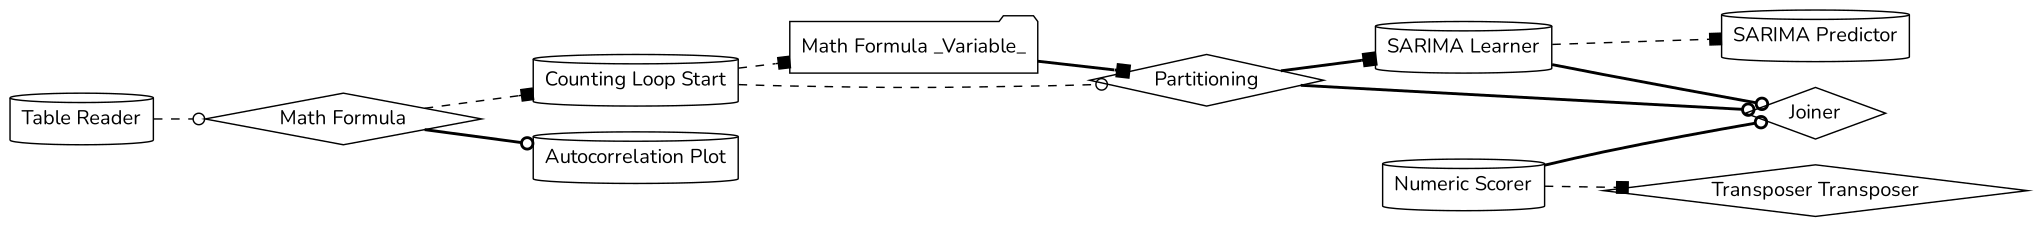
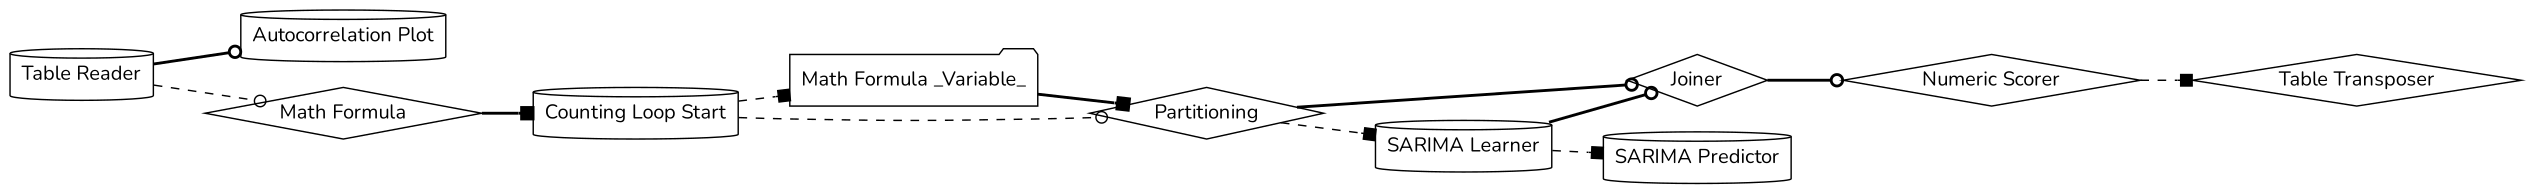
edge "Partitioning" -> "SARIMA Learner": style bold -> dashed
edge "Math Formula" -> "Counting Loop Start": style dashed -> bold
edge "Math Formula" -> "Autocorrelation Plot": now "Table Reader" -> "Autocorrelation Plot"
edge "Numeric Scorer" -> "Joiner": reversed
node "Numeric Scorer": shape cylinder -> diamond
node "Transposer Transposer": label "Transposer Transposer" -> "Table Transposer"
